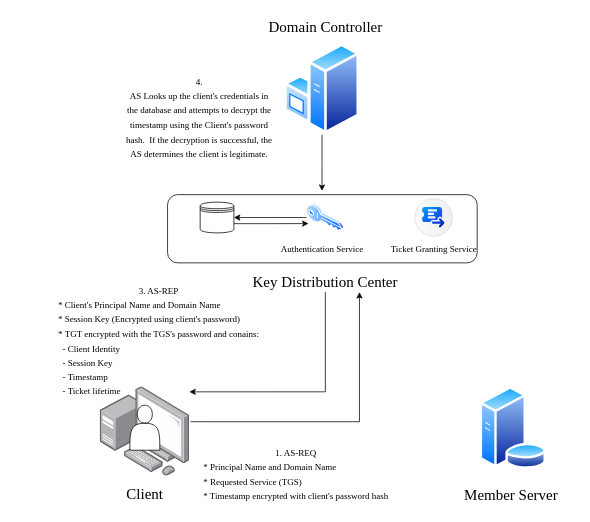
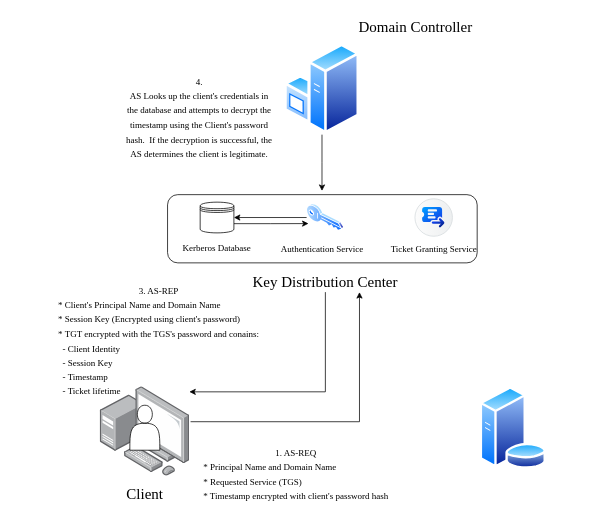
node "Domain Controller": moved (326, 27) -> (416, 27)
node "Kerberos Database": added
node "Member Server": removed
